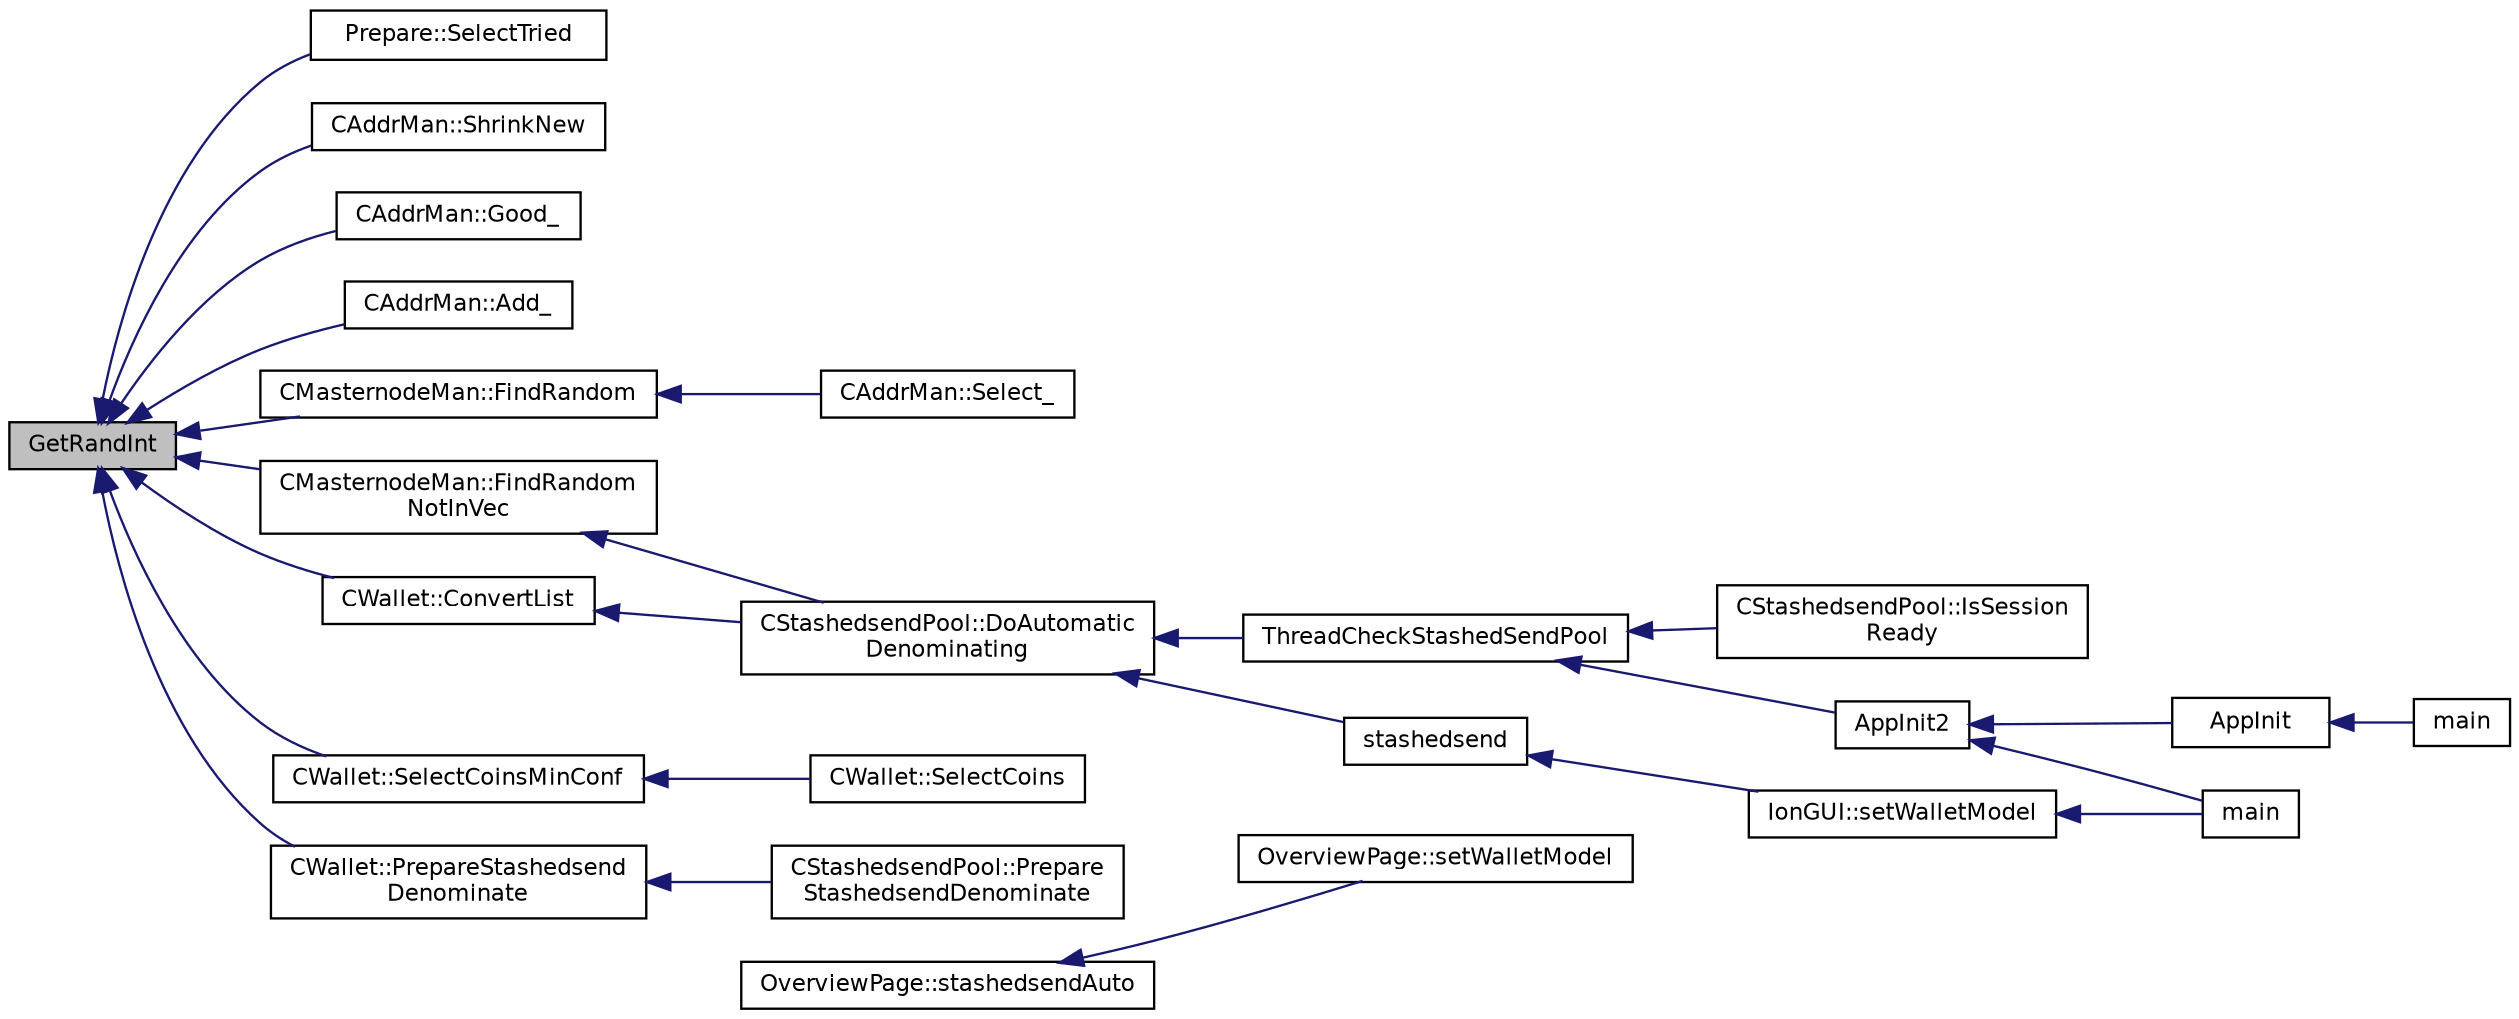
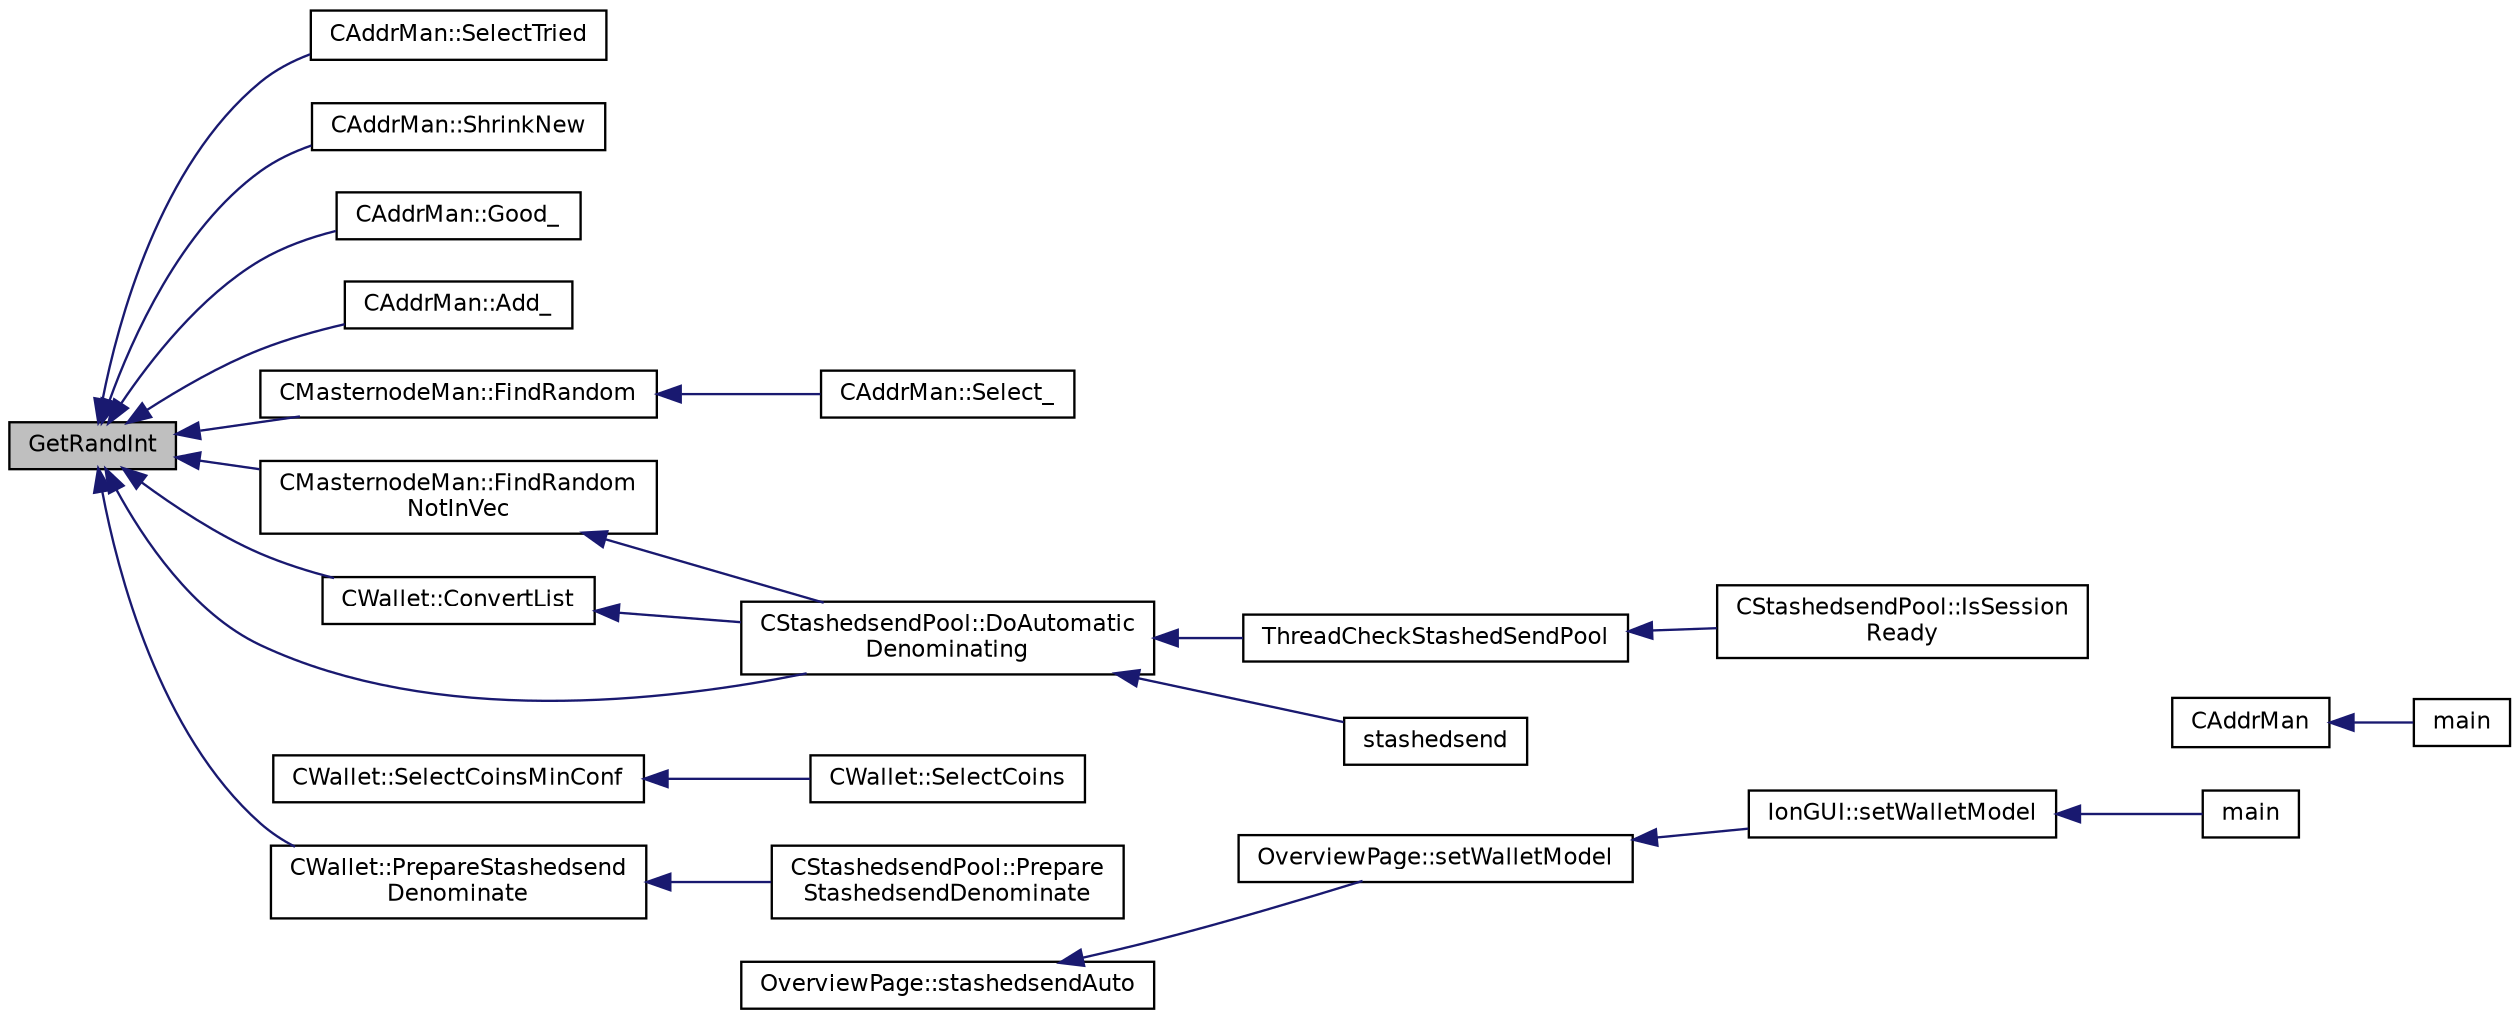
node "Prepare::SelectTried": label "Prepare::SelectTried" -> "CAddrMan::SelectTried"
edge "CWallet::SelectCoinsMinConf" -> "GetRandInt": now "CStashedsendPool::DoAutomatic Denominating" -> "GetRandInt"
node "AppInit": label "AppInit" -> "CAddrMan"
node "AppInit2": removed
edge "IonGUI::setWalletModel" -> "stashedsend": now "IonGUI::setWalletModel" -> "OverviewPage::setWalletModel"
